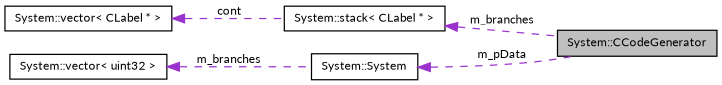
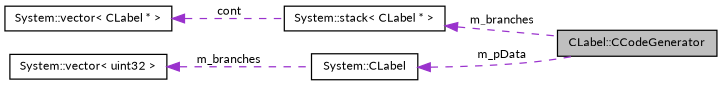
node "System::CCodeGenerator": label "System::CCodeGenerator" -> "CLabel::CCodeGenerator"
node "System::System": label "System::System" -> "System::CLabel"
